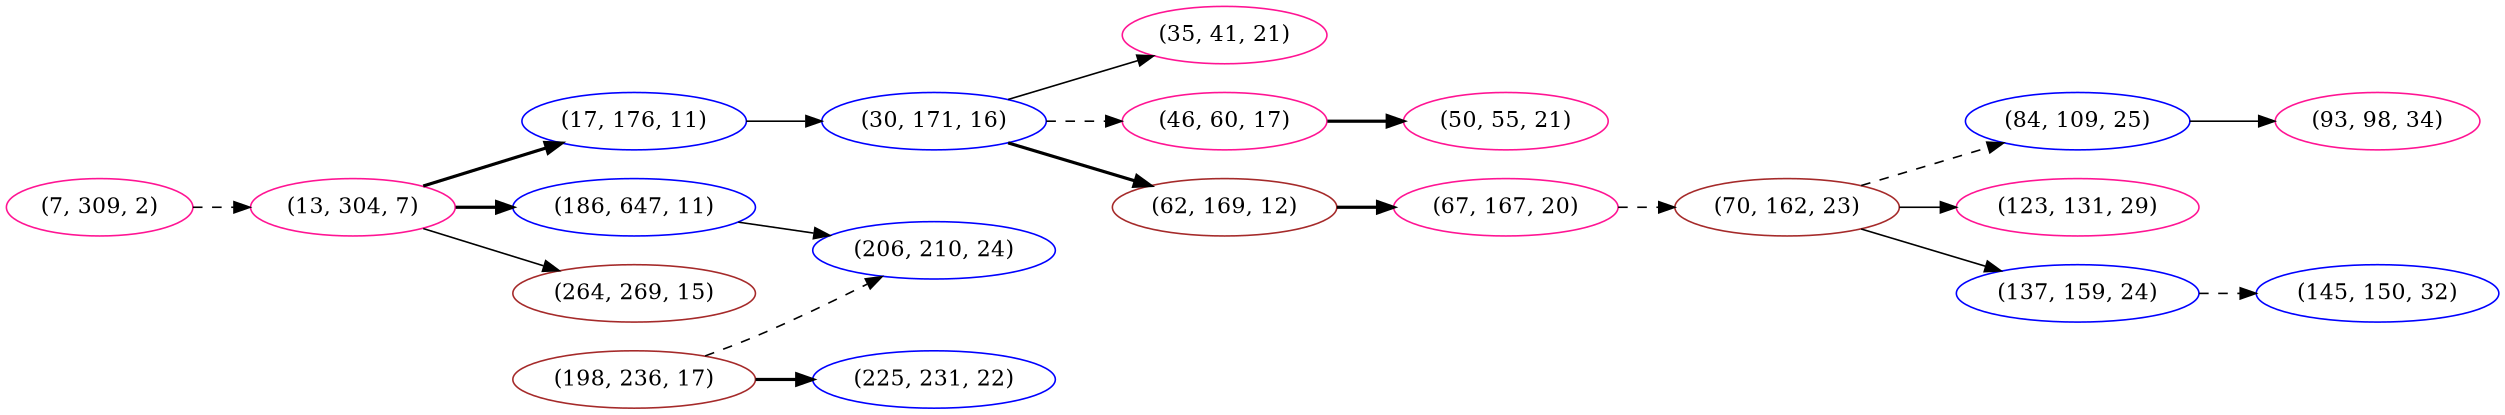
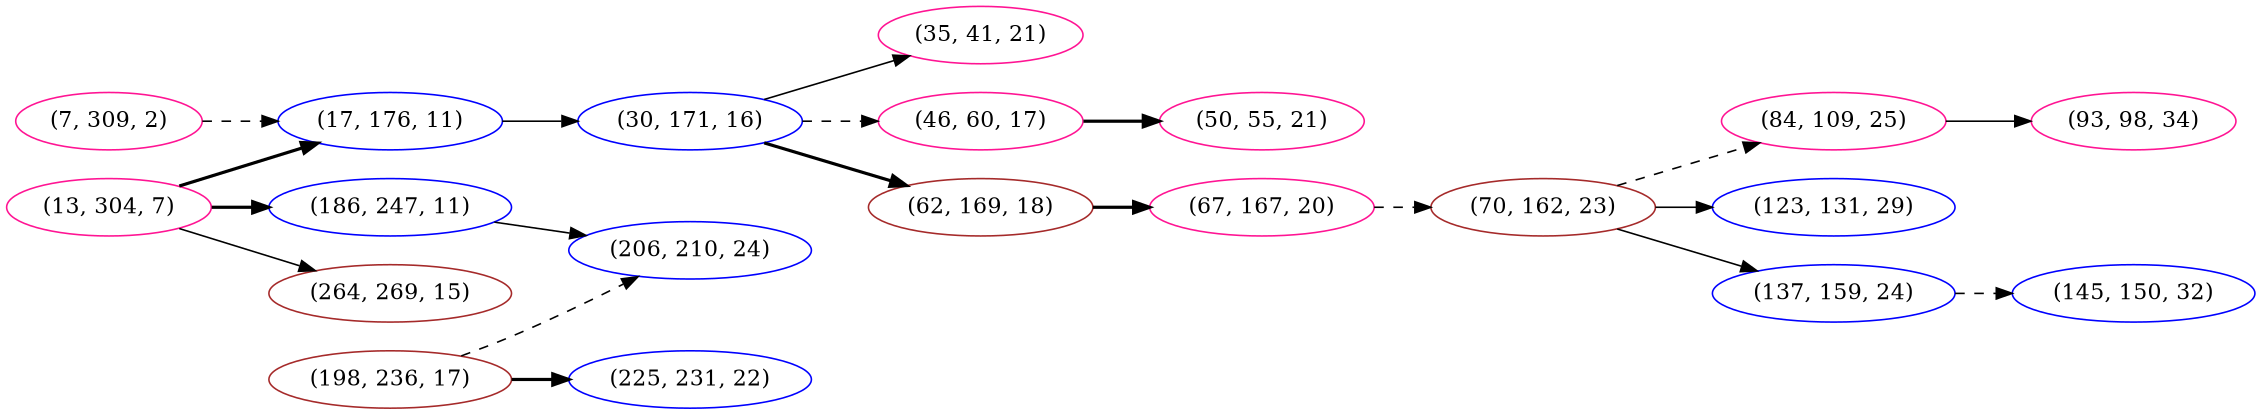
node "(84, 109, 25)": color blue -> deeppink
edge "(7, 309, 2)" -> "(13, 304, 7)": now "(7, 309, 2)" -> "(17, 176, 11)"
node "(186, 647, 11)": label "(186, 647, 11)" -> "(186, 247, 11)"
node "(62, 169, 12)": label "(62, 169, 12)" -> "(62, 169, 18)"
node "(123, 131, 29)": color deeppink -> blue
